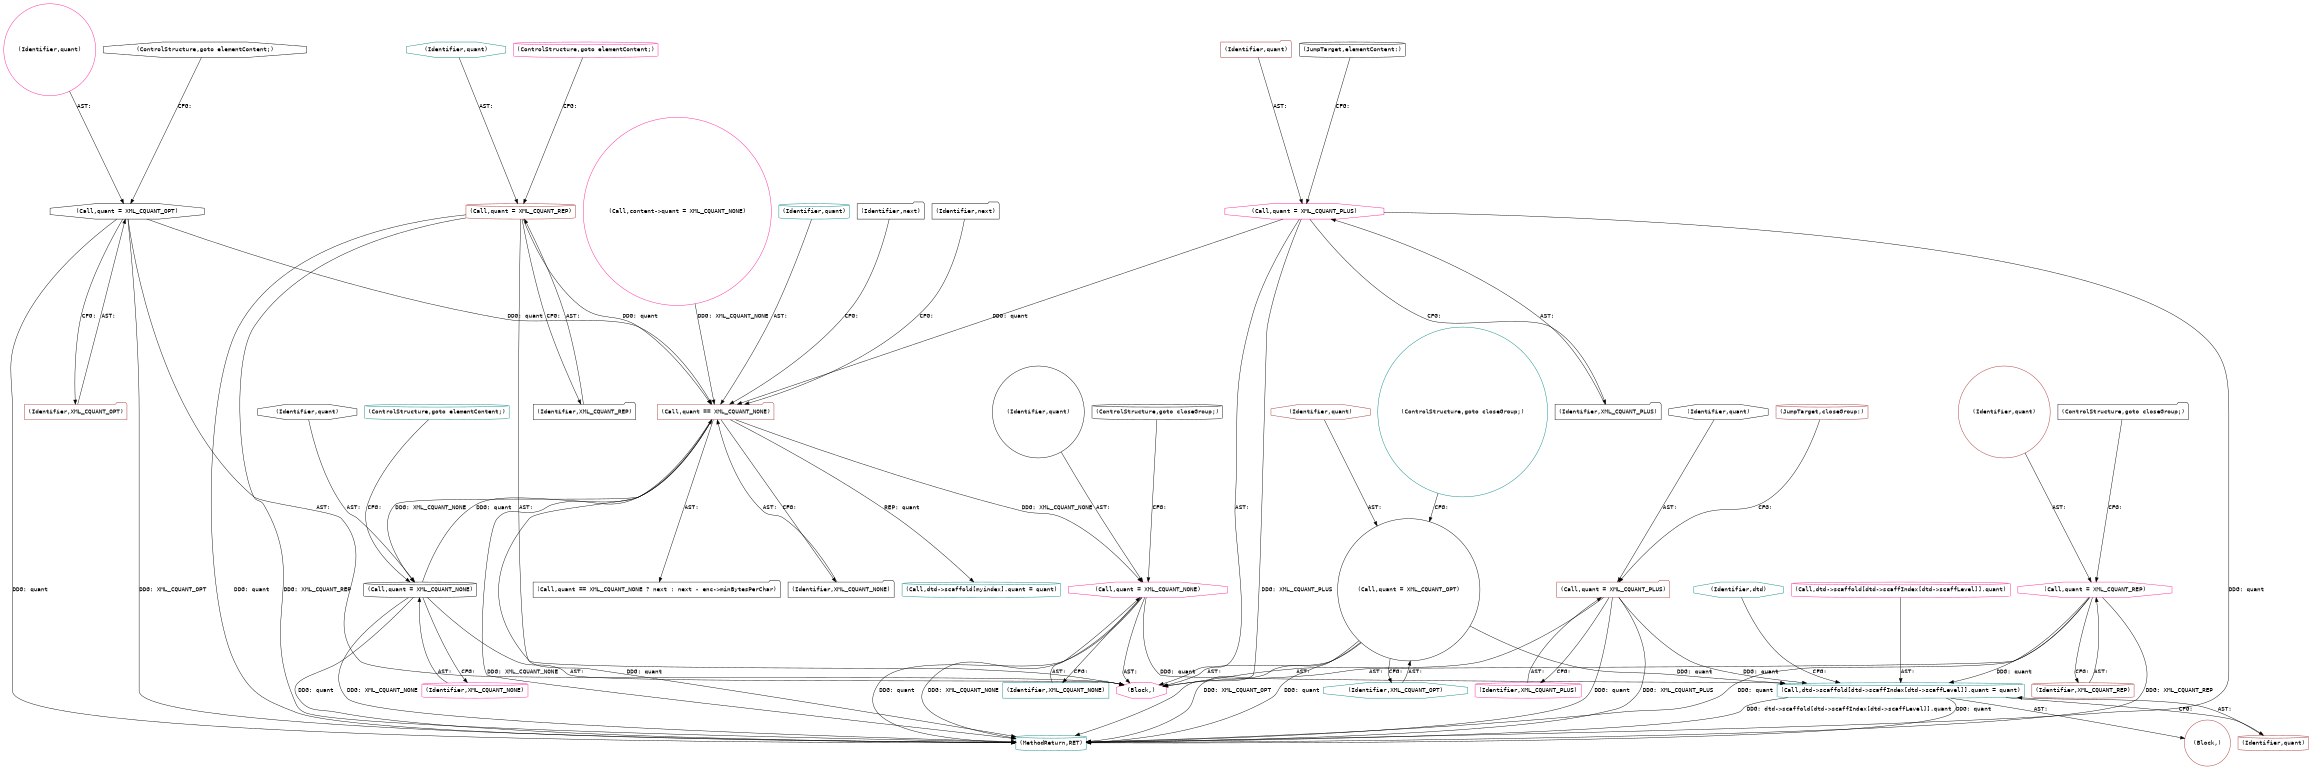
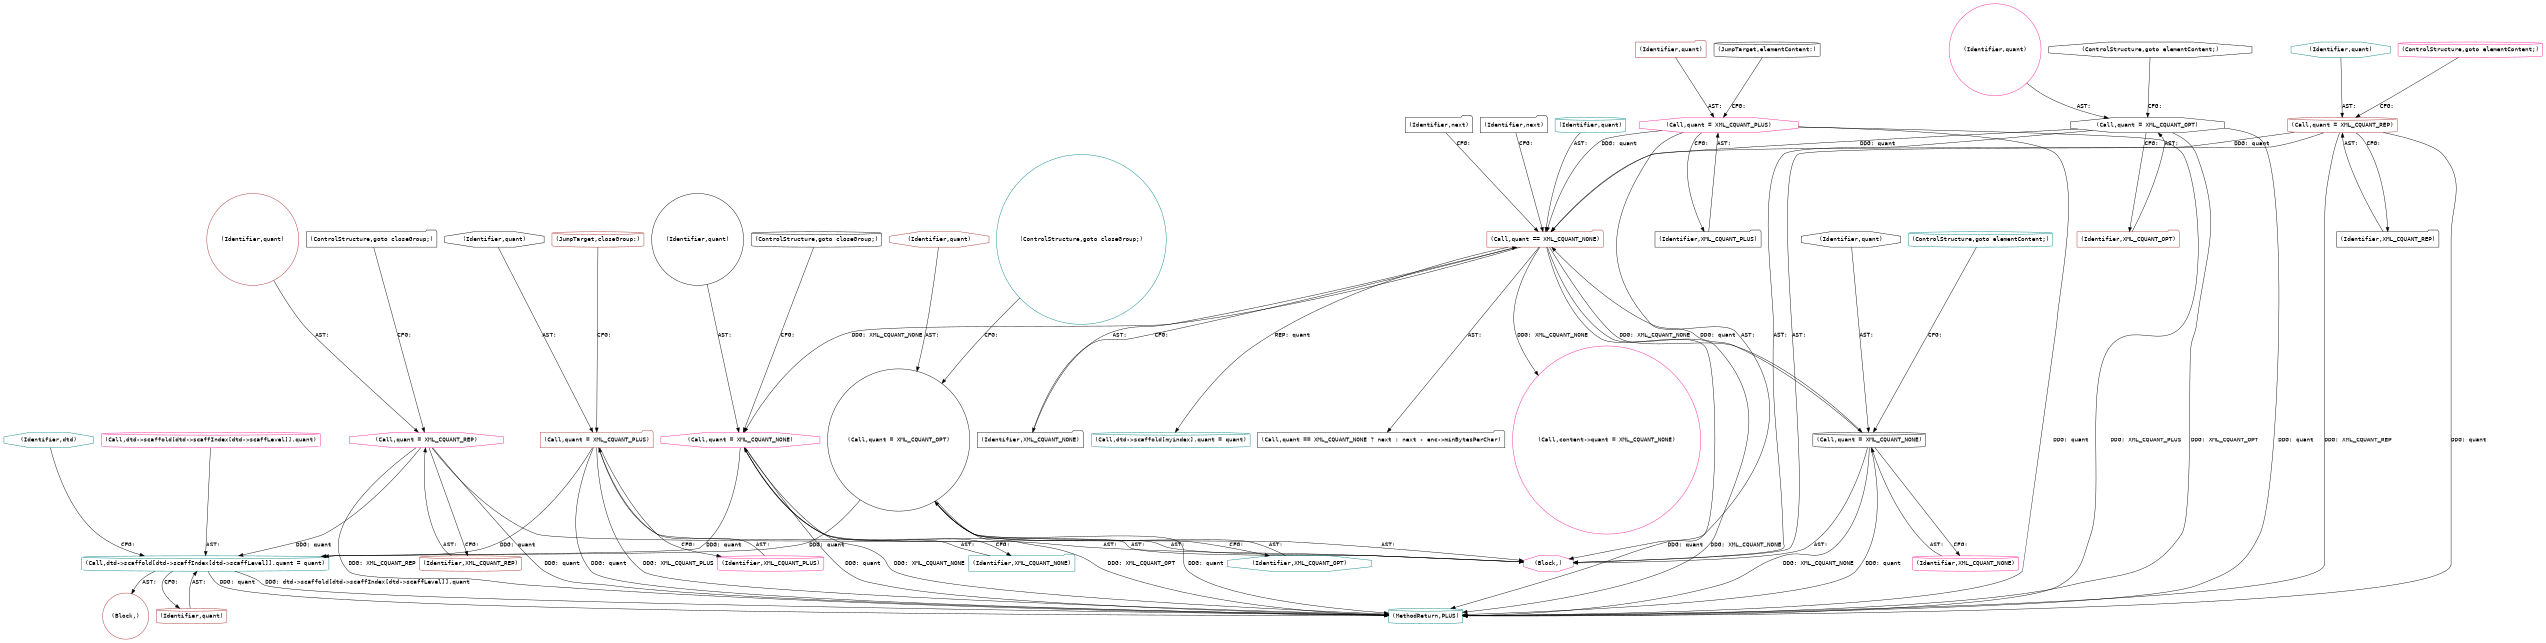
edge "(Call,content->quant = XML_CQUANT_NONE)" -> "(Call,quant == XML_CQUANT_NONE)": reversed
node "(MethodReturn,RET)": label "(MethodReturn,RET)" -> "(MethodReturn,PLUS)"
